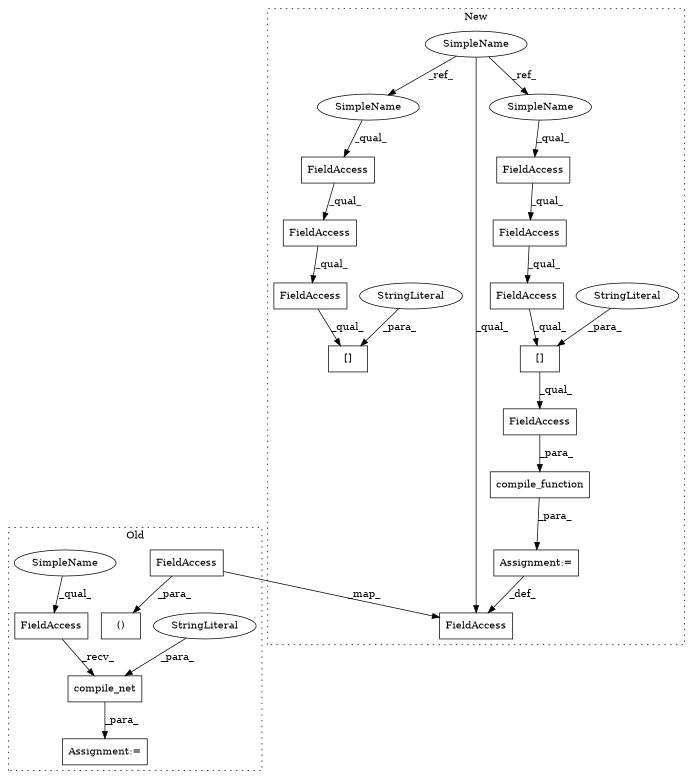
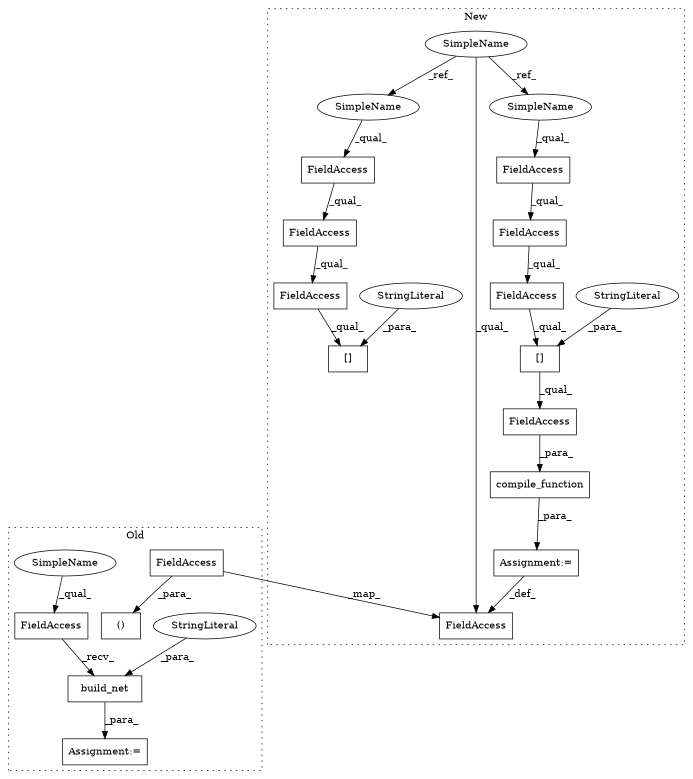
node "compile_net": label "compile_net" -> "build_net"
